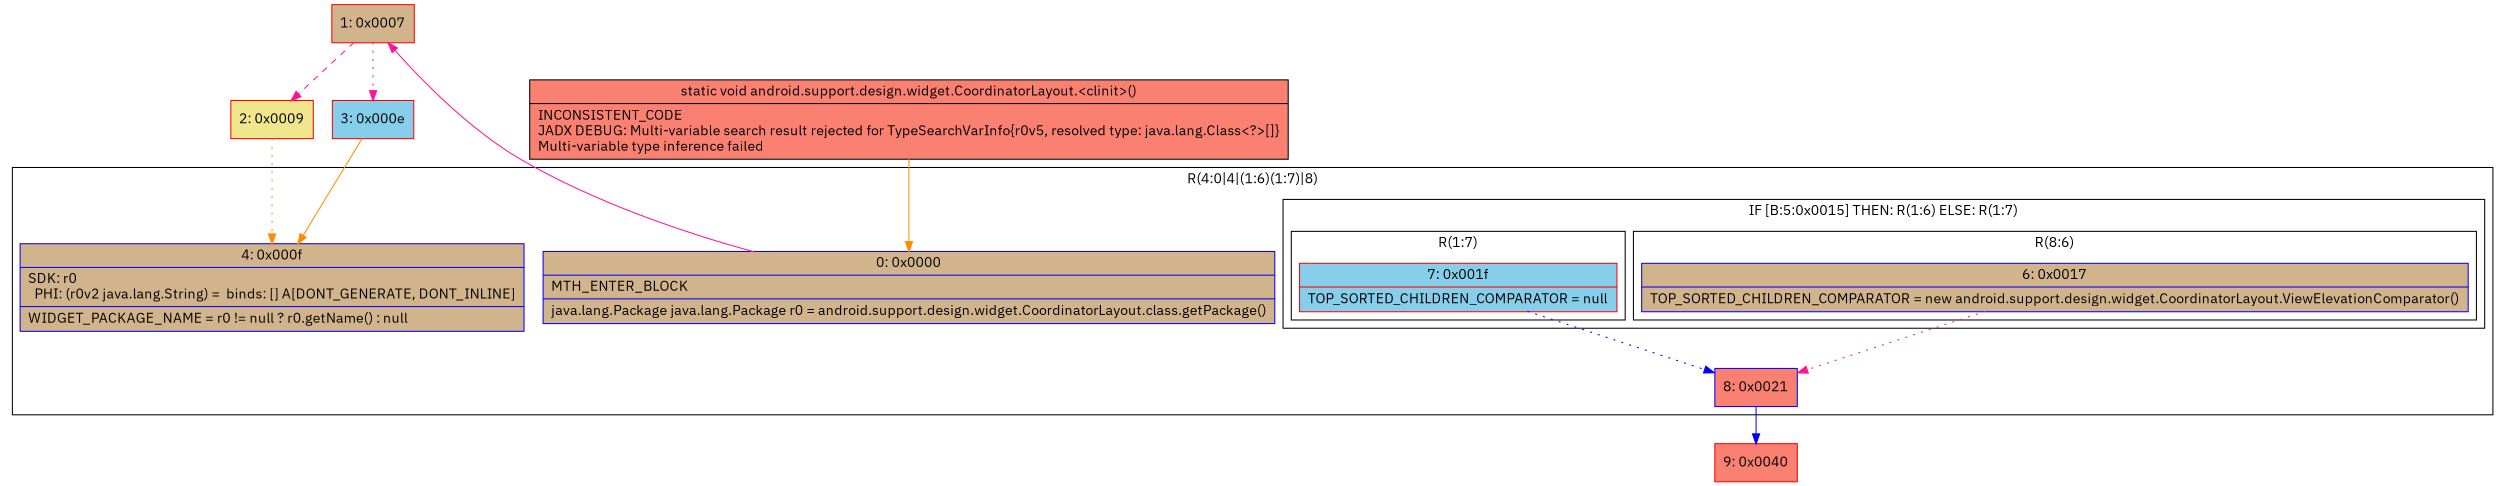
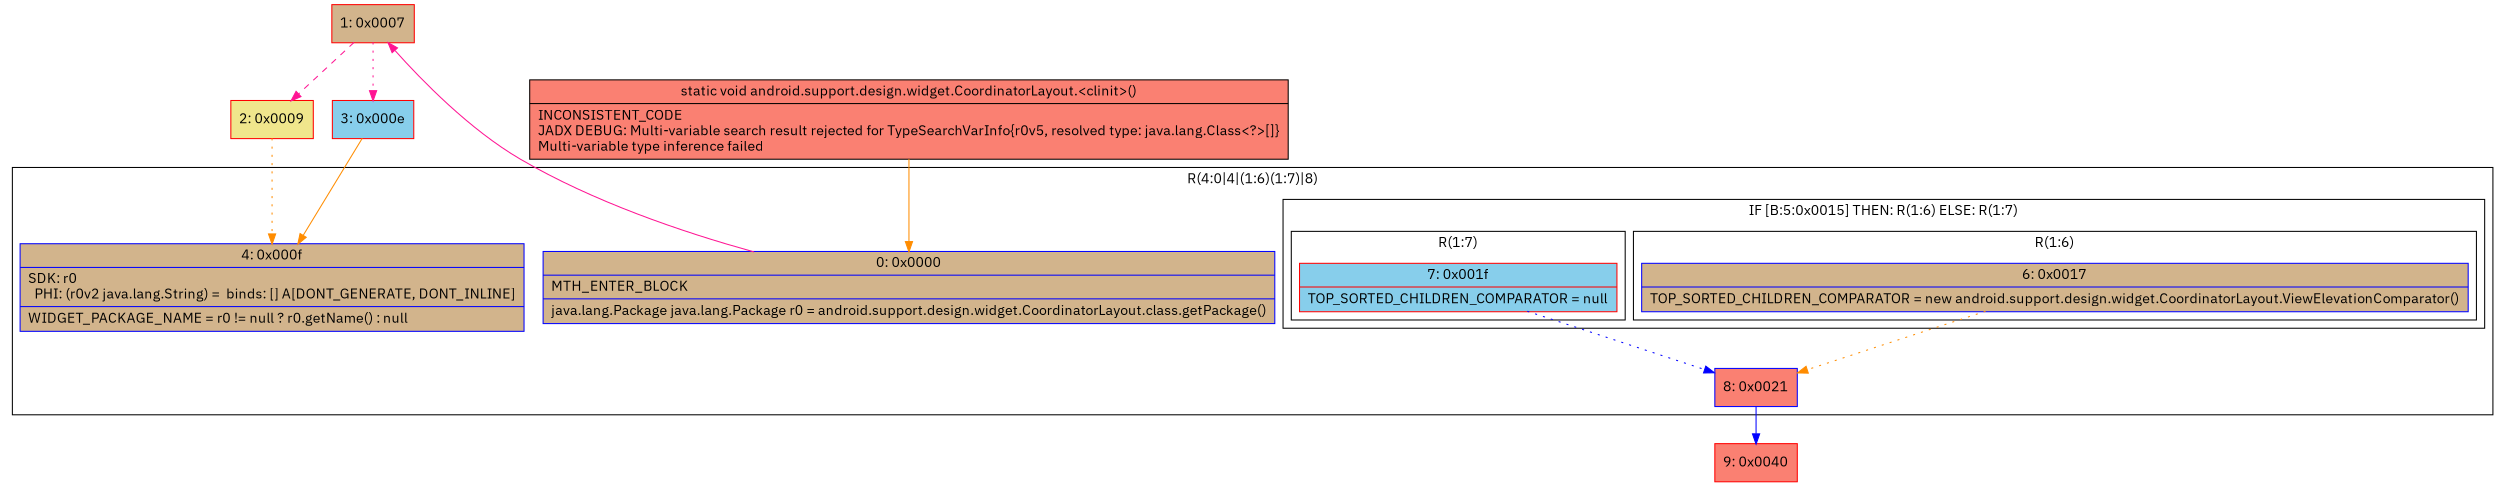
cluster "R(8:6)": label "R(8:6)" -> "R(1:6)"
edge "6: 0x0017" -> "8: 0x0021": color deeppink -> darkorange
